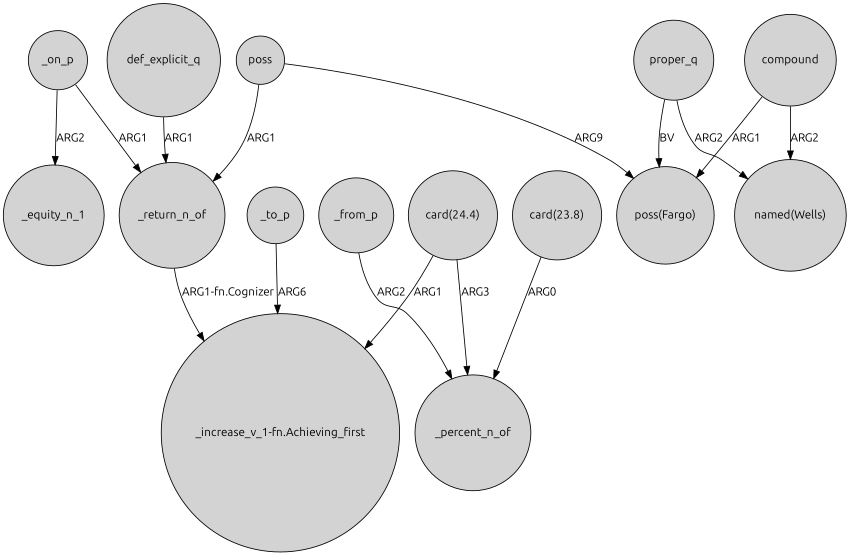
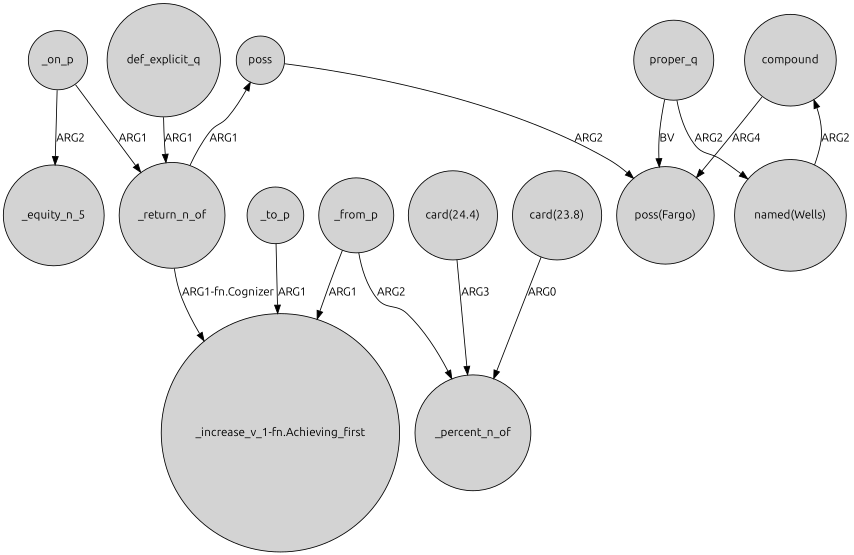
edge "compound" -> "named(Wells)": reversed
edge "poss" -> "_return_n_of": reversed
edge "poss" -> "poss(Fargo)": label "ARG9" -> "ARG2"
edge "compound" -> "poss(Fargo)": label "ARG1" -> "ARG4"
node "_equity_n_1": label "_equity_n_1" -> "_equity_n_5"
edge "_to_p" -> "_increase_v_1-fn.Achieving_first": label "ARG6" -> "ARG1"
edge "card(24.4)" -> "_increase_v_1-fn.Achieving_first": now "_from_p" -> "_increase_v_1-fn.Achieving_first"
